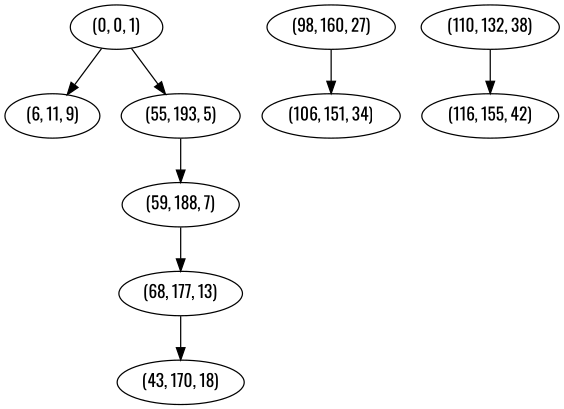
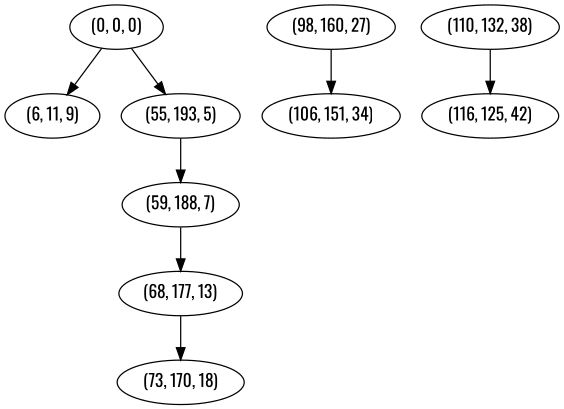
node "(0, 0, 1)": label "(0, 0, 1)" -> "(0, 0, 0)"
node "(116, 155, 42)": label "(116, 155, 42)" -> "(116, 125, 42)"
node "(43, 170, 18)": label "(43, 170, 18)" -> "(73, 170, 18)"
